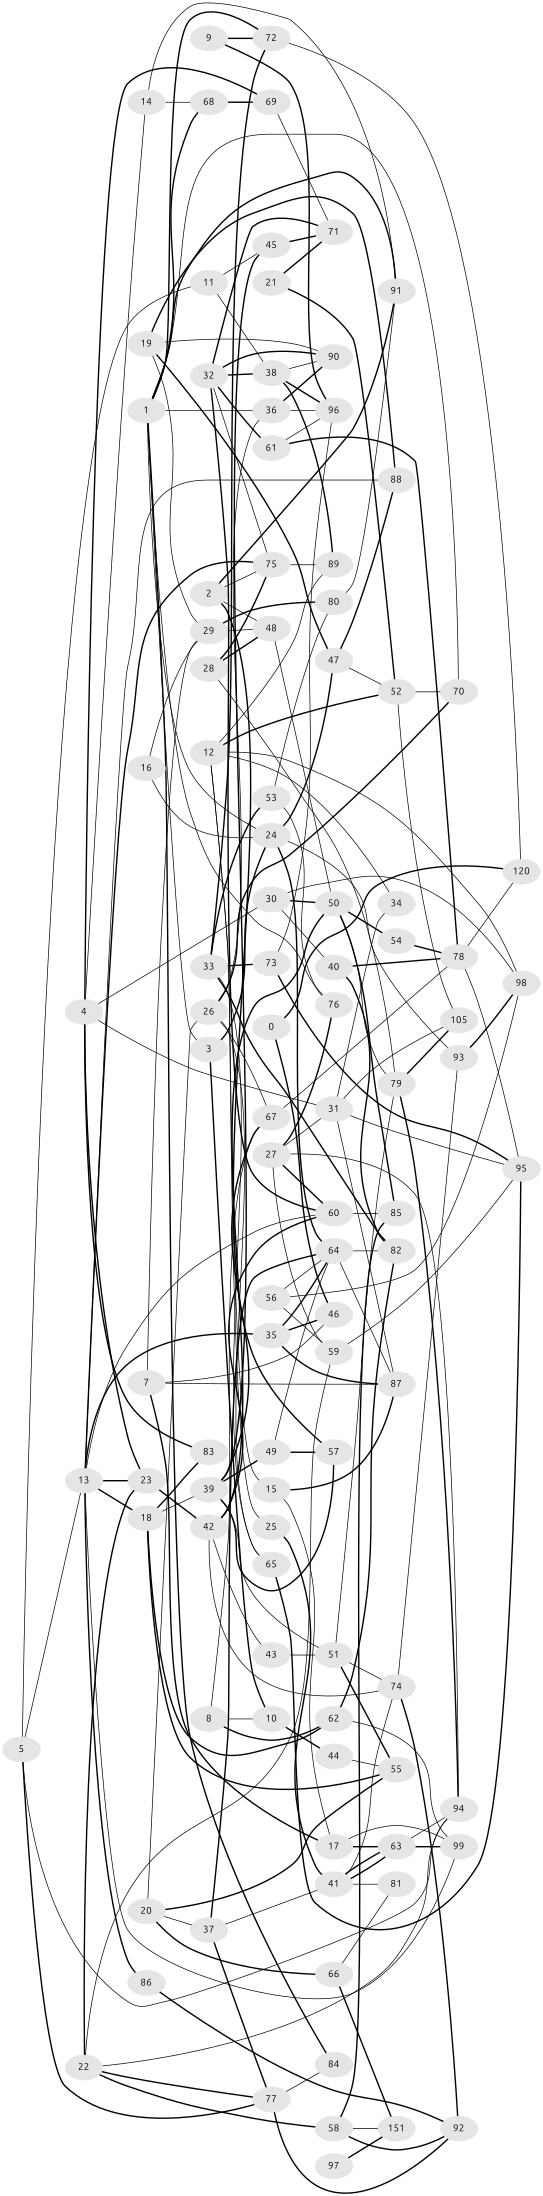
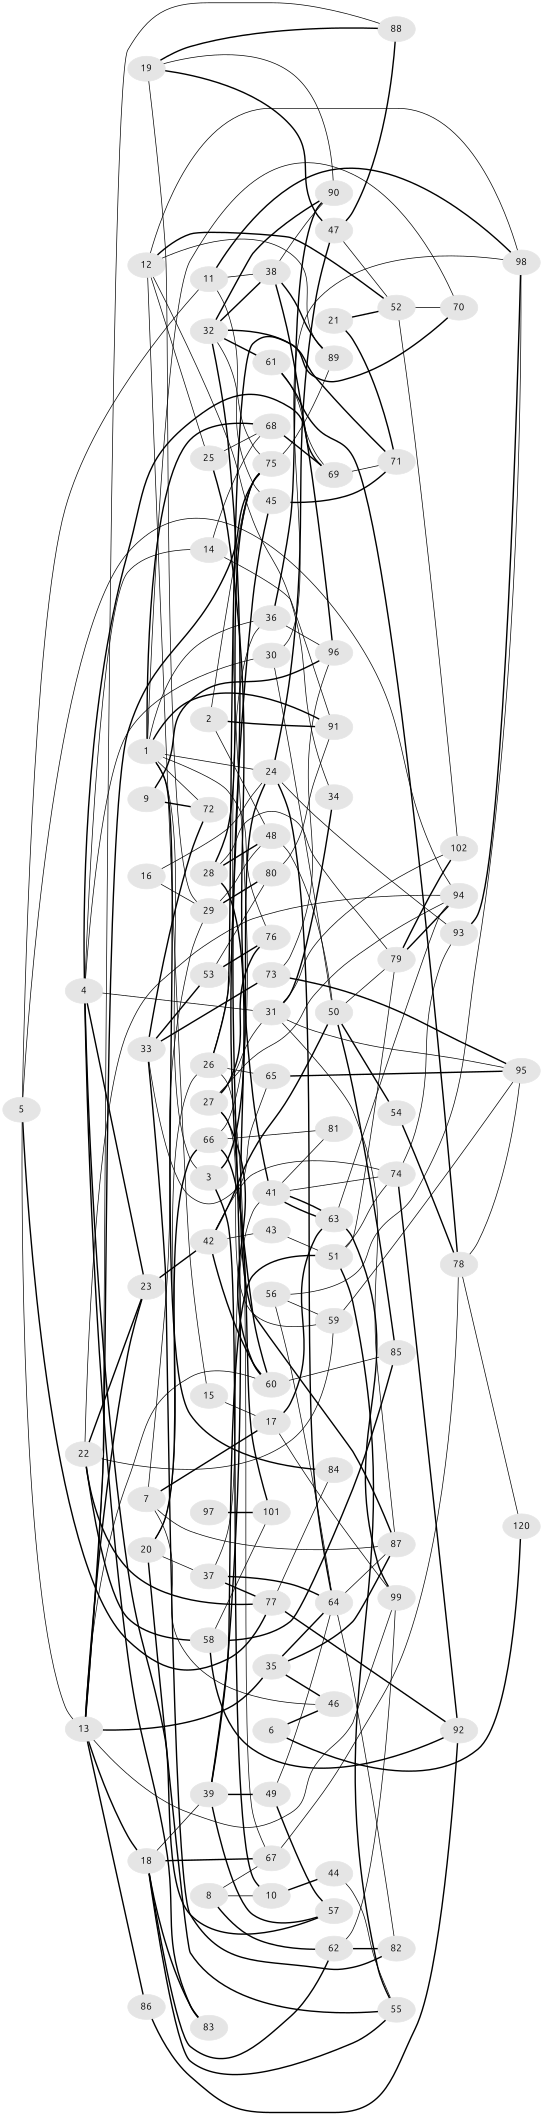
edge "98" -- "11": added
edge "72" -- "1": style bold -> solid
edge "72" -- "120": removed
edge "96" -- "61": now "69" -- "61"
edge "68" -- "25": added
edge "75" -- "66": added
edge "2" -- "57": now "4" -- "57"
edge "53" -- "76": style solid -> bold
edge "30" -- "50": style bold -> solid
node "40": removed
edge "34" -- "31": style solid -> bold
node "105": label "105" -> "102"
node "0": label "0" -> "6"
edge "67" -- "39": now "67" -- "18"
edge "87" -- "15": now "87" -- "28"
edge "39" -- "51": style solid -> bold
node "151": label "151" -> "101"
